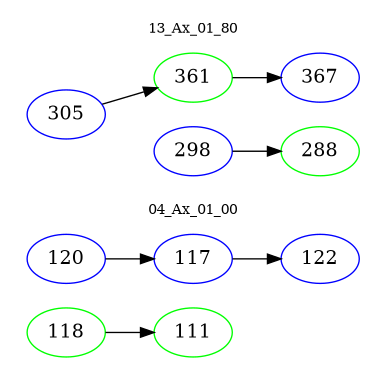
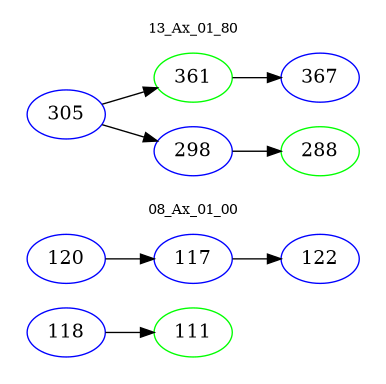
edge "305" -> "298": added
cluster "04_Ax_01_00": label "04_Ax_01_00" -> "08_Ax_01_00"
node "118": color green -> blue
